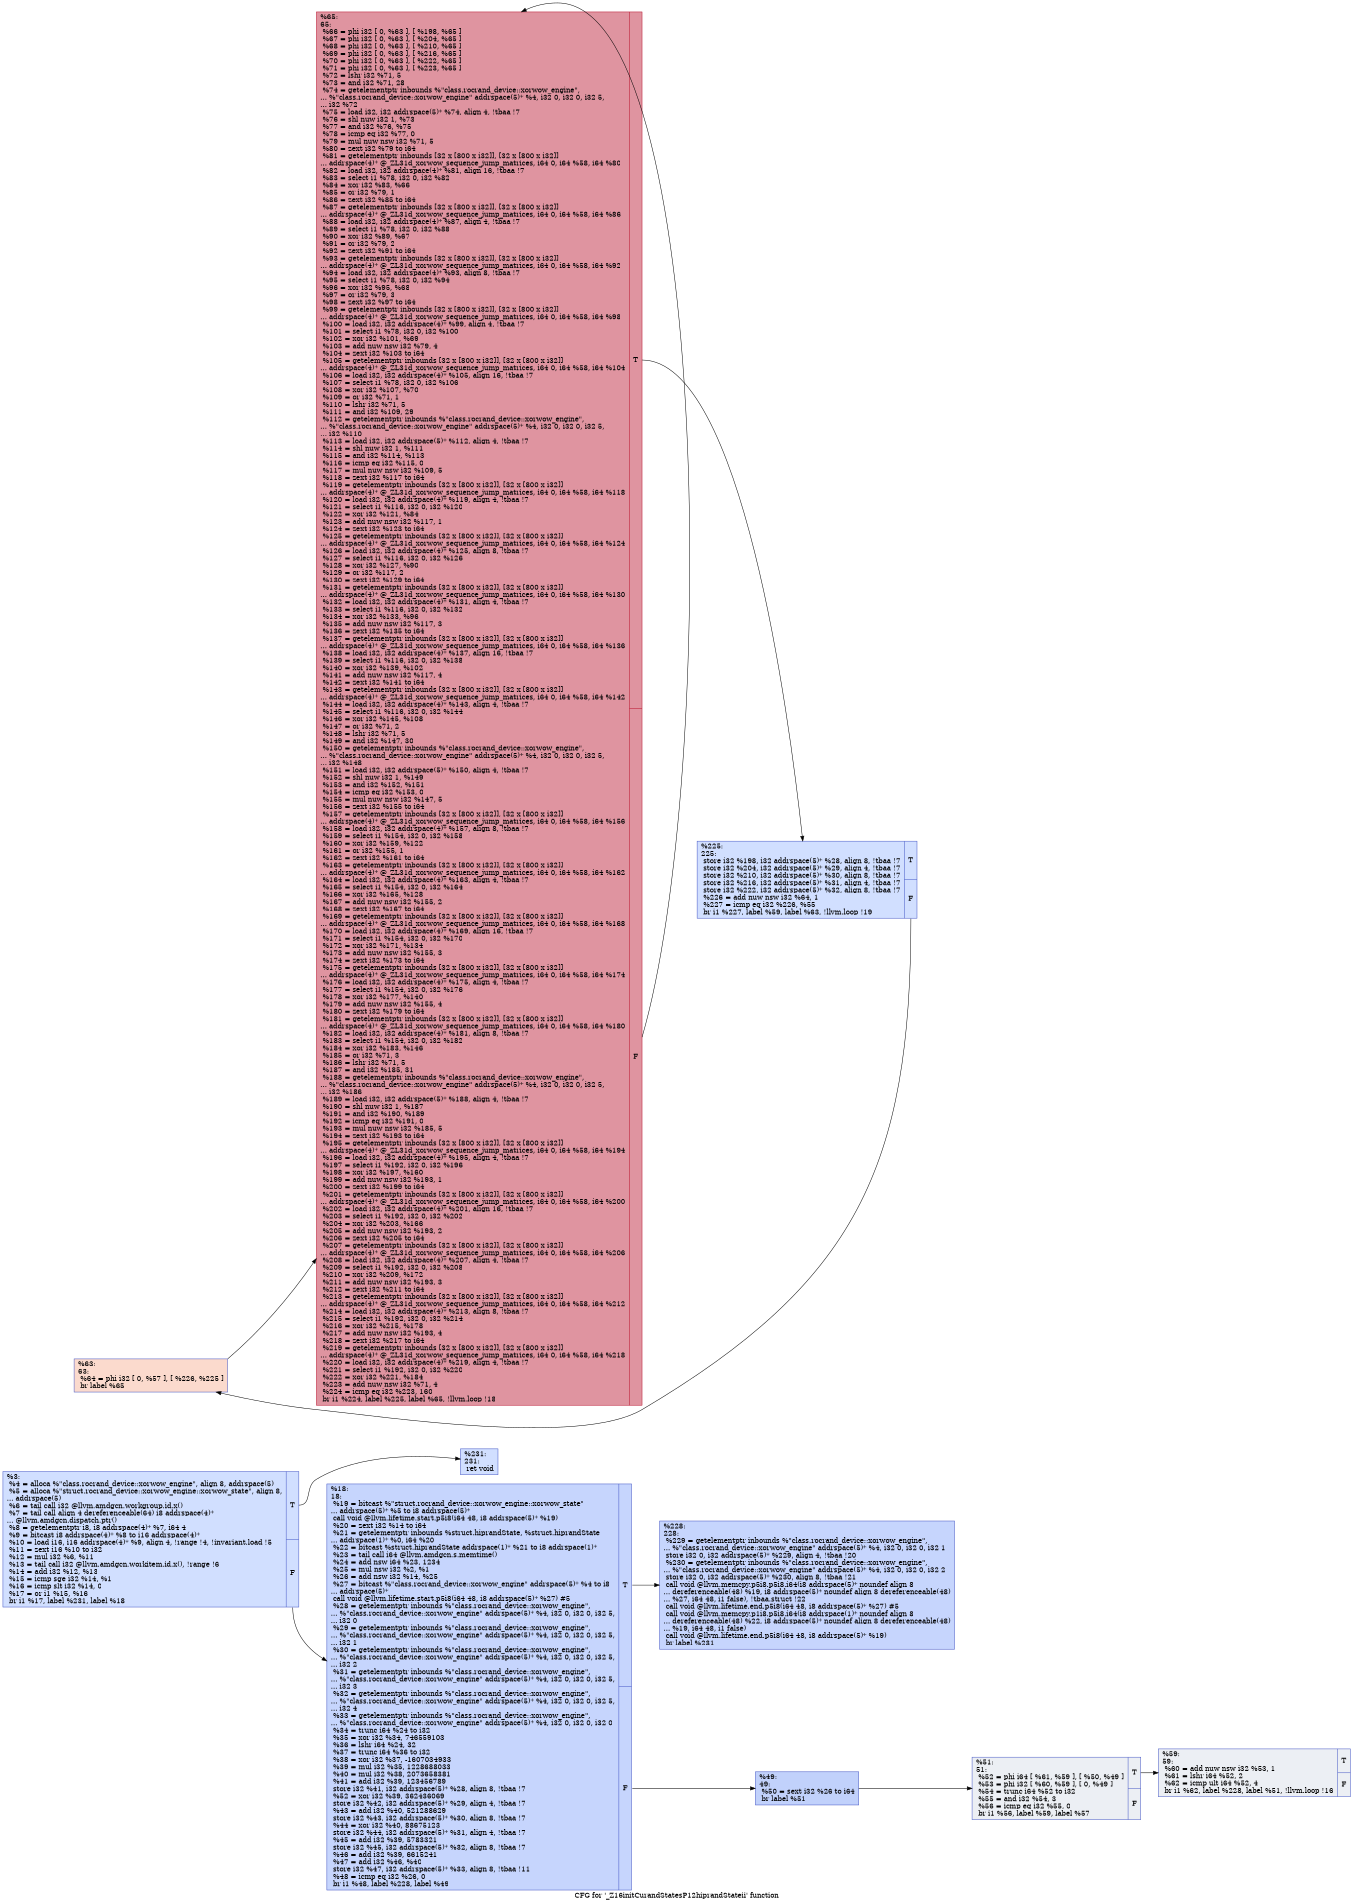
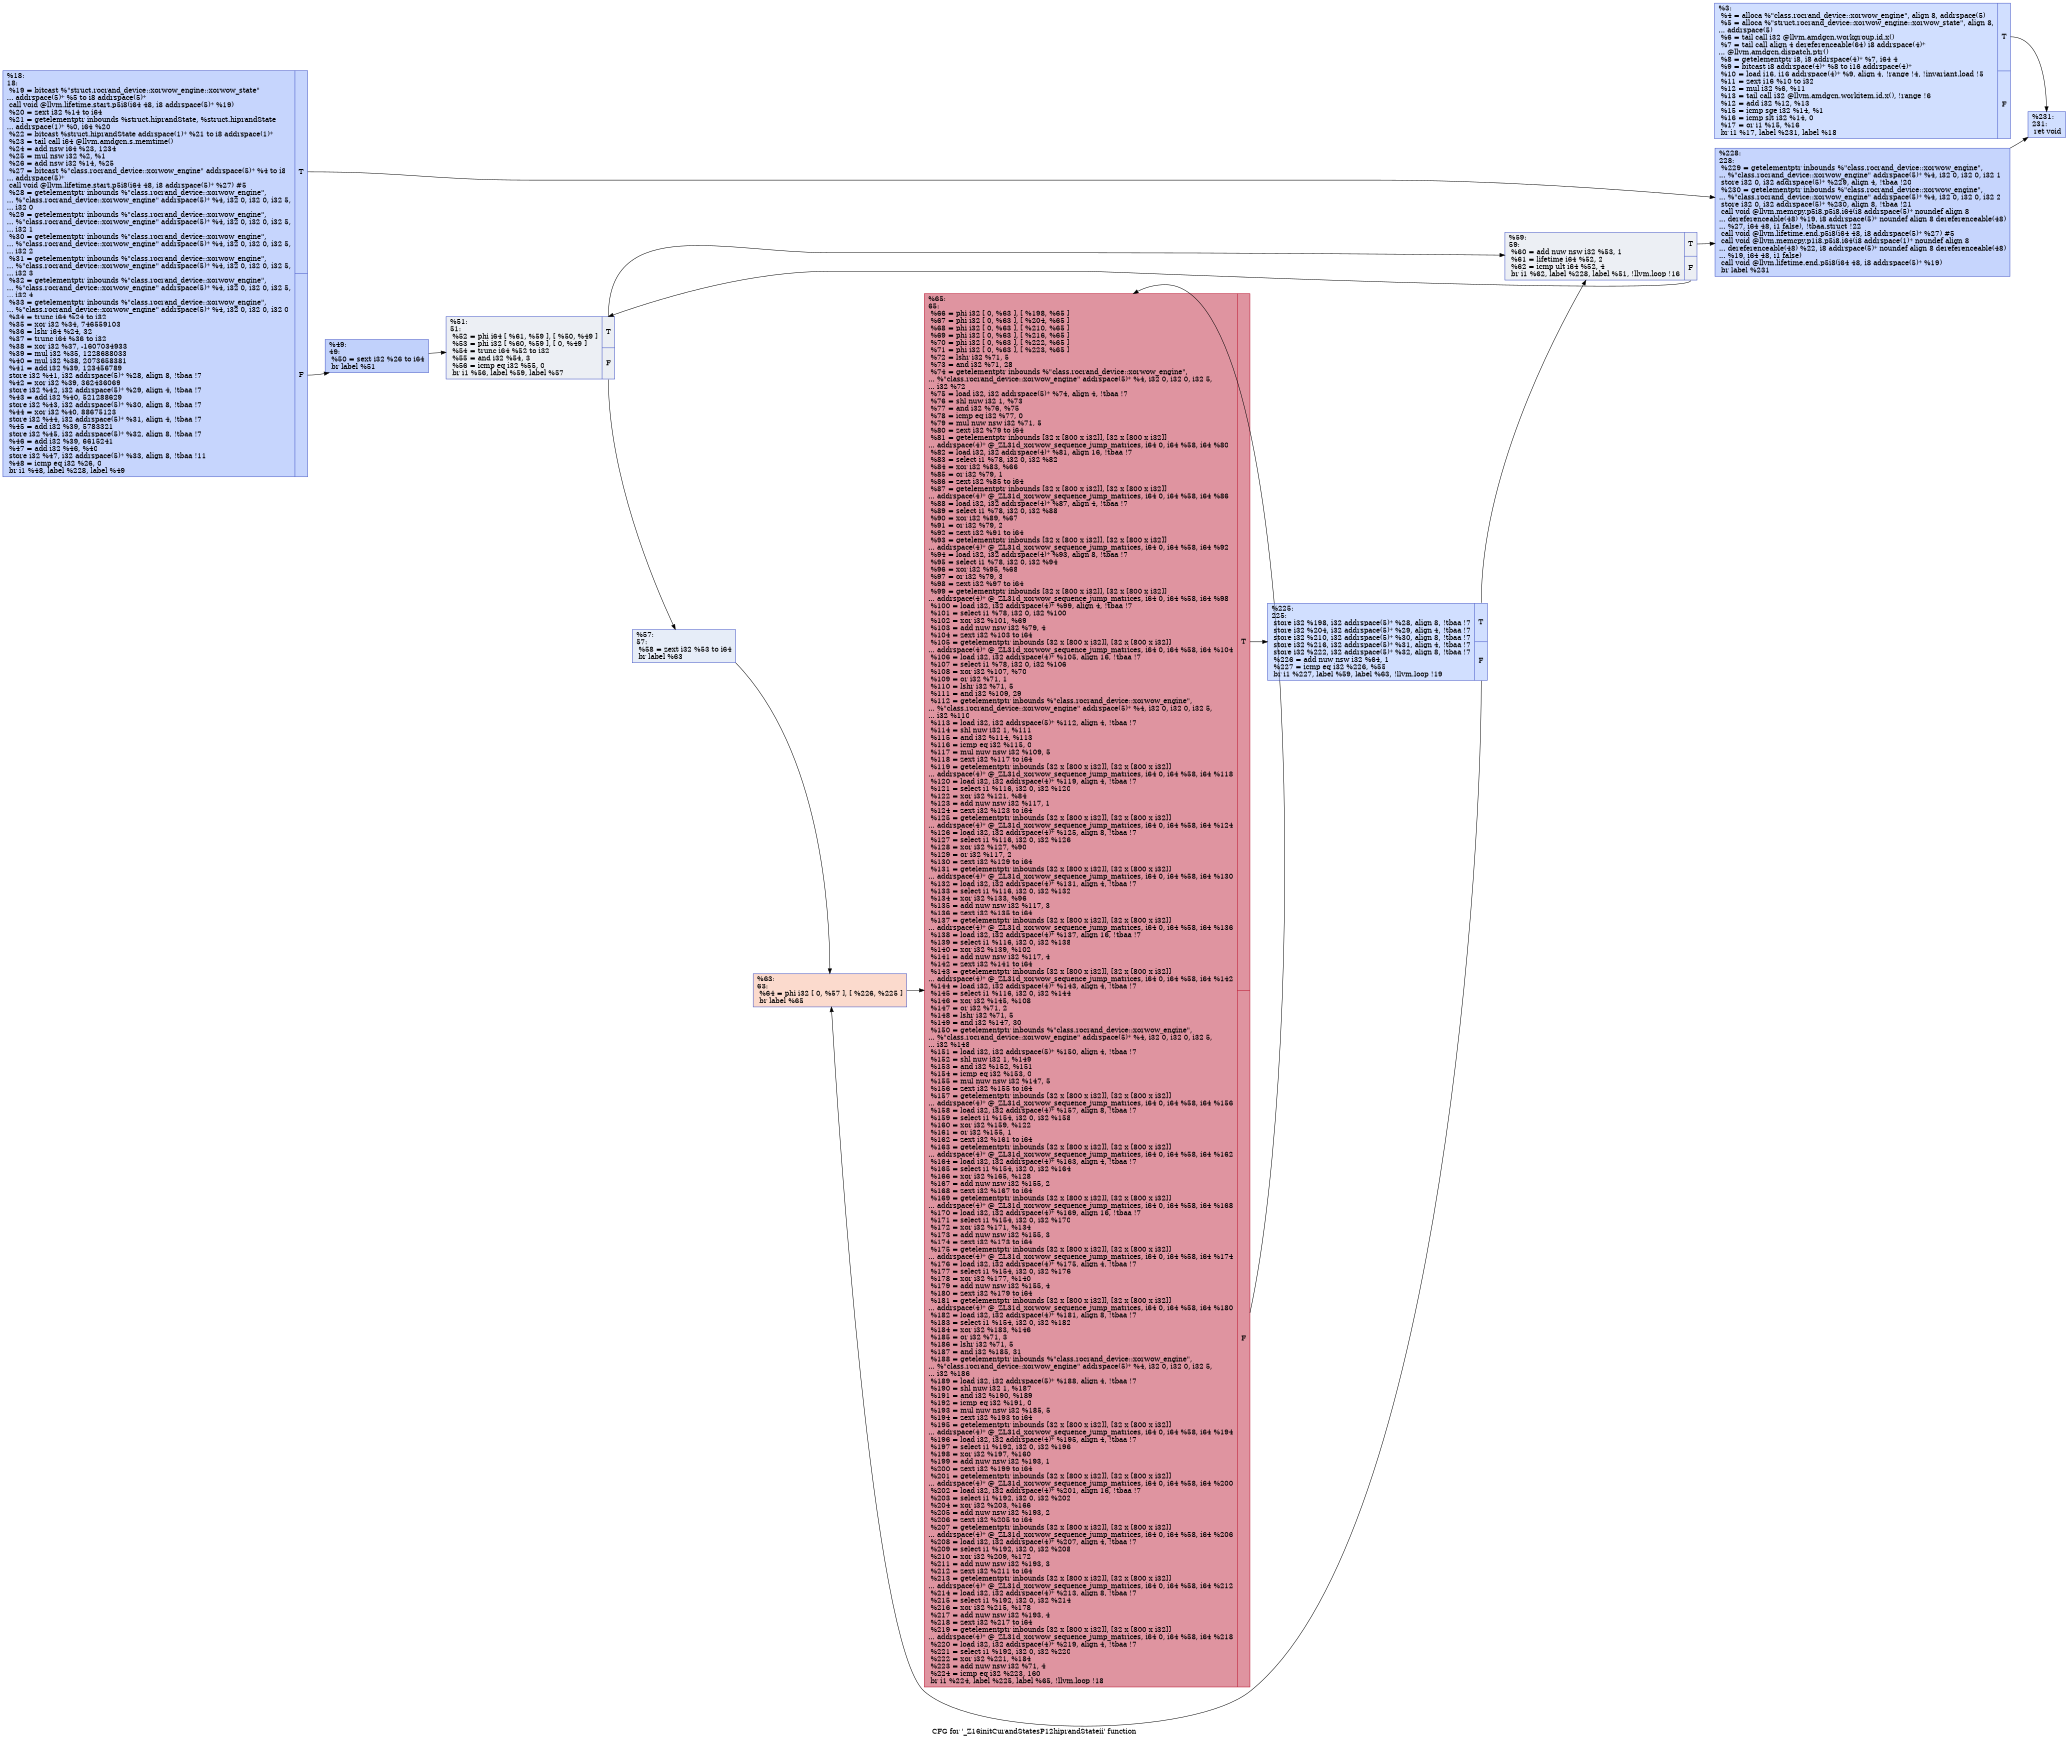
edge "%228:" -> "%231:": added
edge "%59:" -> "%228:": added
edge "%59:" -> "%51:": added
edge "%225:" -> "%59:": added
node "%57:": added
node "%3:": text "%14 = add i32 %12, %13" -> "%12 = add i32 %12, %13"
edge "%3:" -> "%18:": removed
node "%59:": text "%61 = lshr i64 %52, 2" -> "%61 = lifetime i64 %52, 2"
node "%18:": text "%52 = xor i32 %39, 362436069" -> "%42 = xor i32 %39, 362436069"
